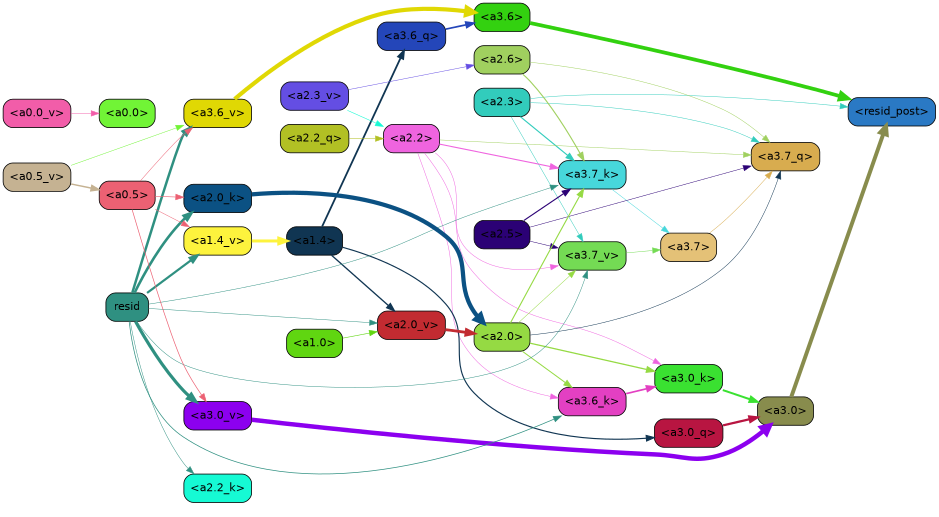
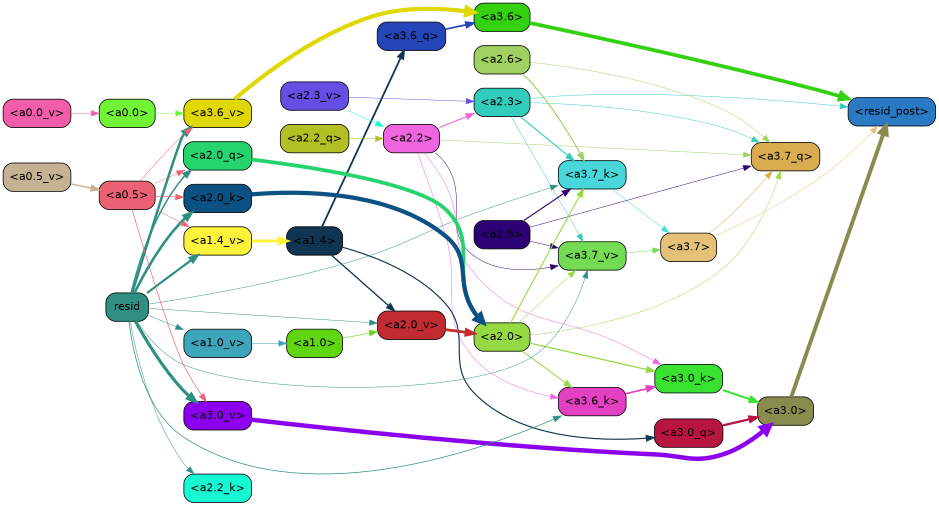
edge "<a2.3_v>" -> "<a2.6>": now "<a2.3_v>" -> "<a2.3>"
edge "<a0.5_v>" -> "<a3.6_v>": now "<a0.0>" -> "<a3.6_v>"
edge "<a2.2>" -> "<a3.7_k>": now "<a2.2>" -> "<a2.3>"
node "<a2.0_q>": added
edge "<a3.7>" -> "<resid_post>": added
edge "<a2.2>" -> "<a3.7_v>": color #ef64df -> #2b0175
edge "<a2.0>" -> "<a3.7_q>": color #103552 -> #95da43
node "<a1.0_v>": added
